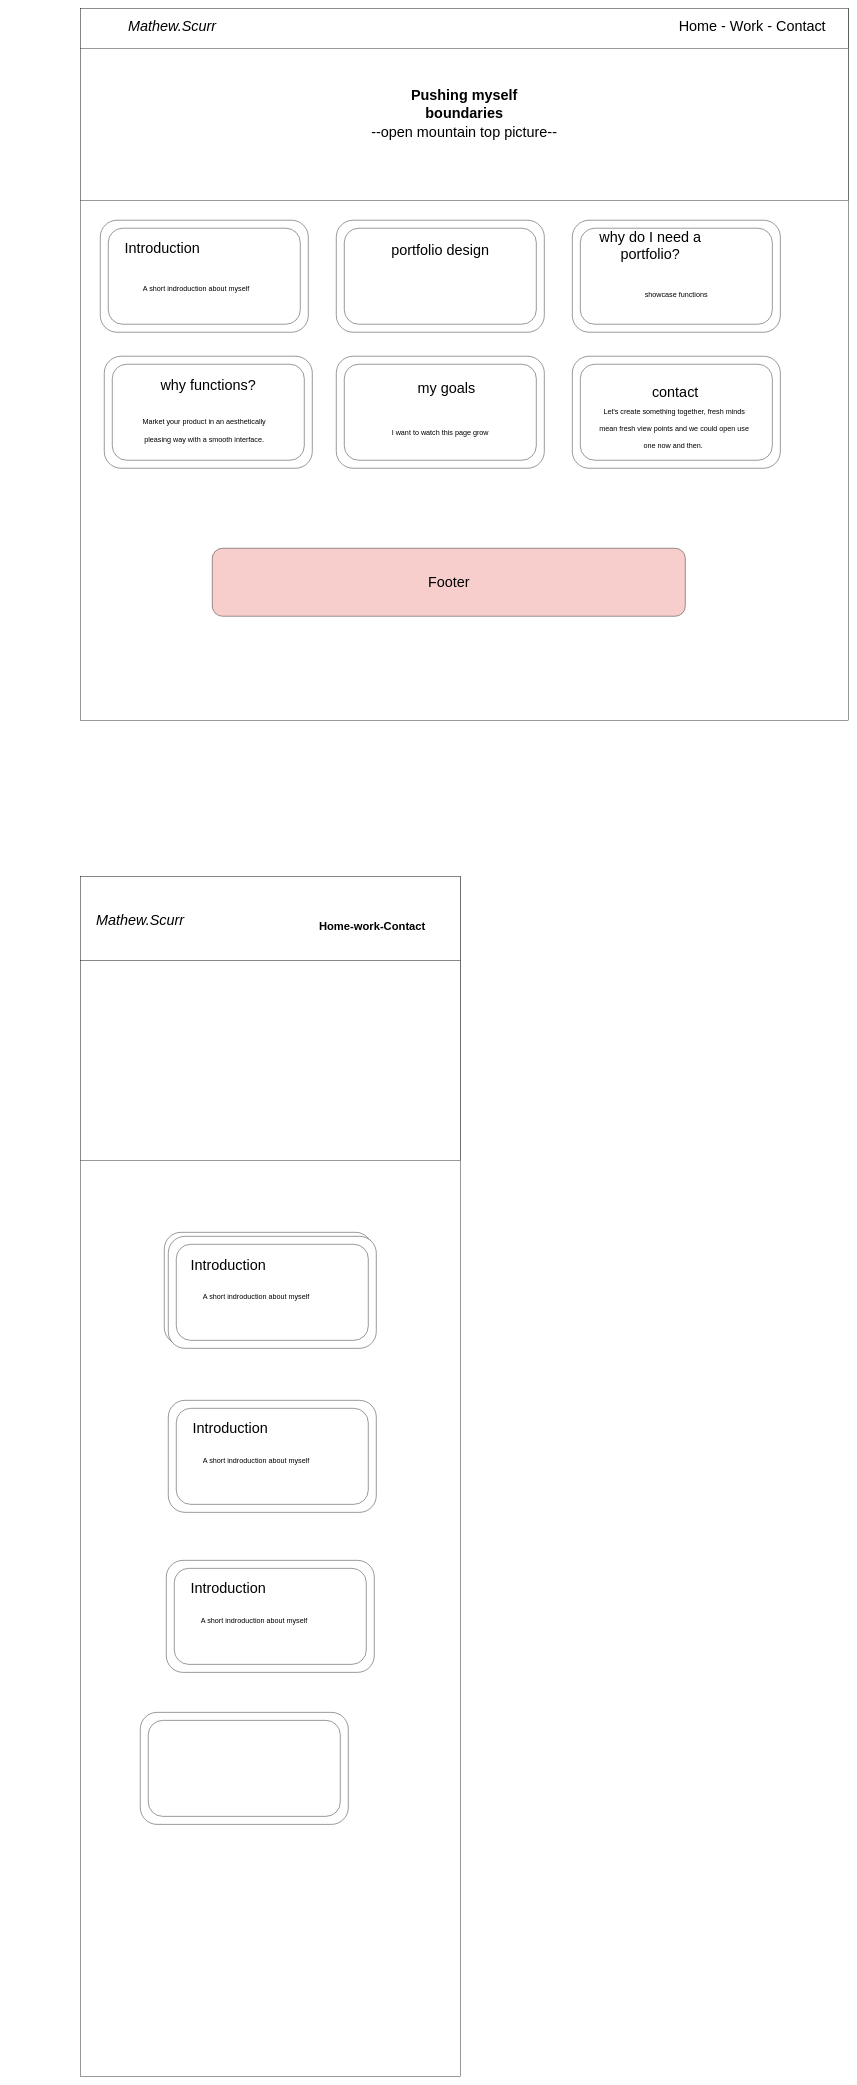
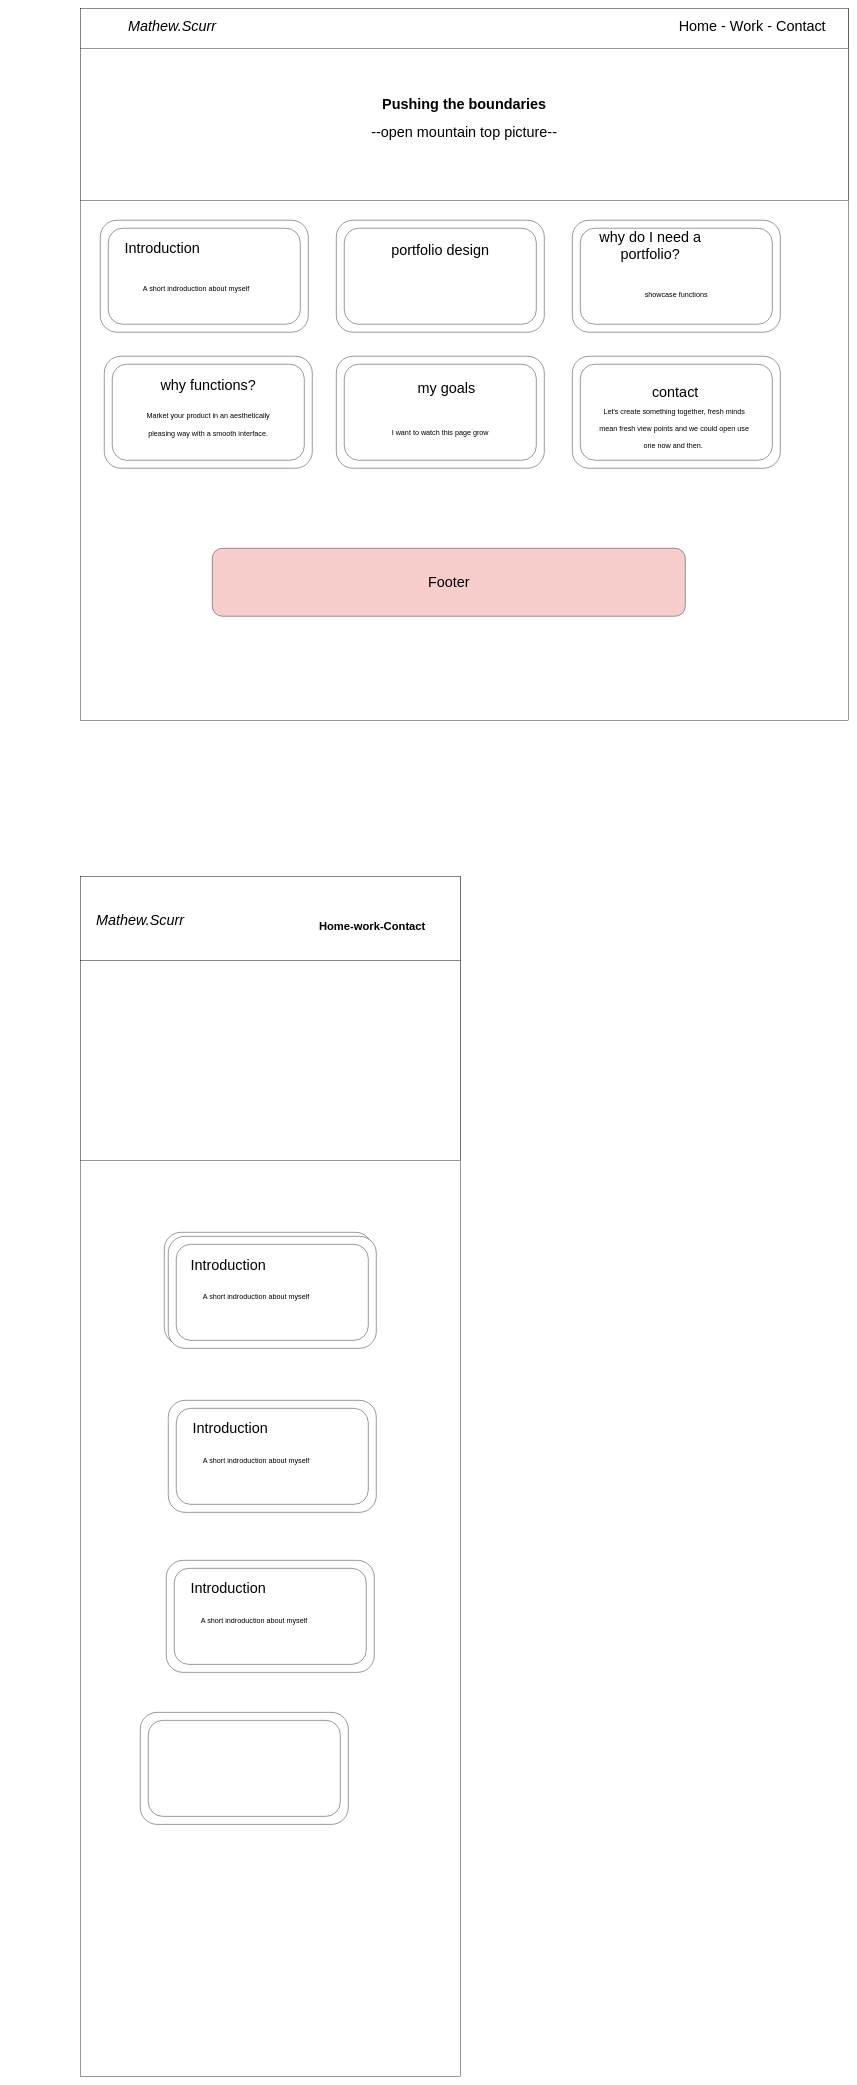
node "Pushing myself boundaries": label "Pushing myself boundaries" -> "Pushing the boundaries"
node "Market your product in an aesthetically pleasing way with a smooth interface.": moved (204, 428) -> (208, 422)
